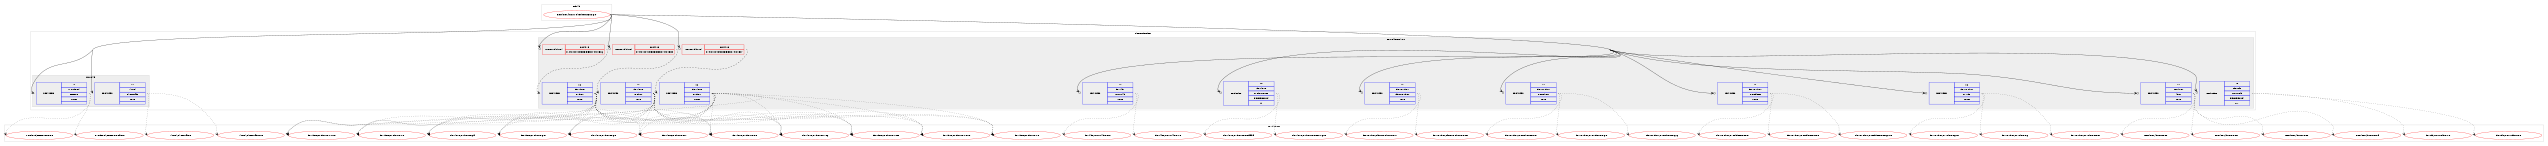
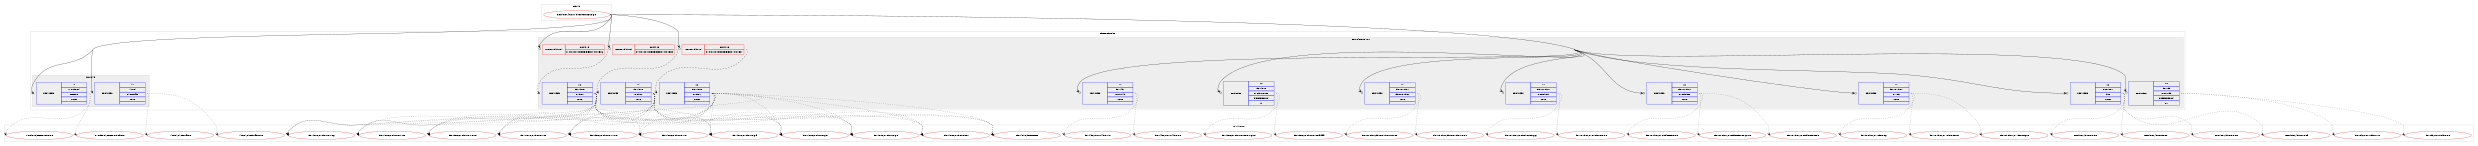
node "dev-lang/python-3.5.5": label "dev-lang/python-3.5.5" -> "dev-lang/lang-3.5.5"
node "dev-lang/python-3.7.5": label "dev-lang/python-3.7.5" -> "dev-none/python-3.7.5"
node "dev-python/pyenchant-1.6.8": removed
